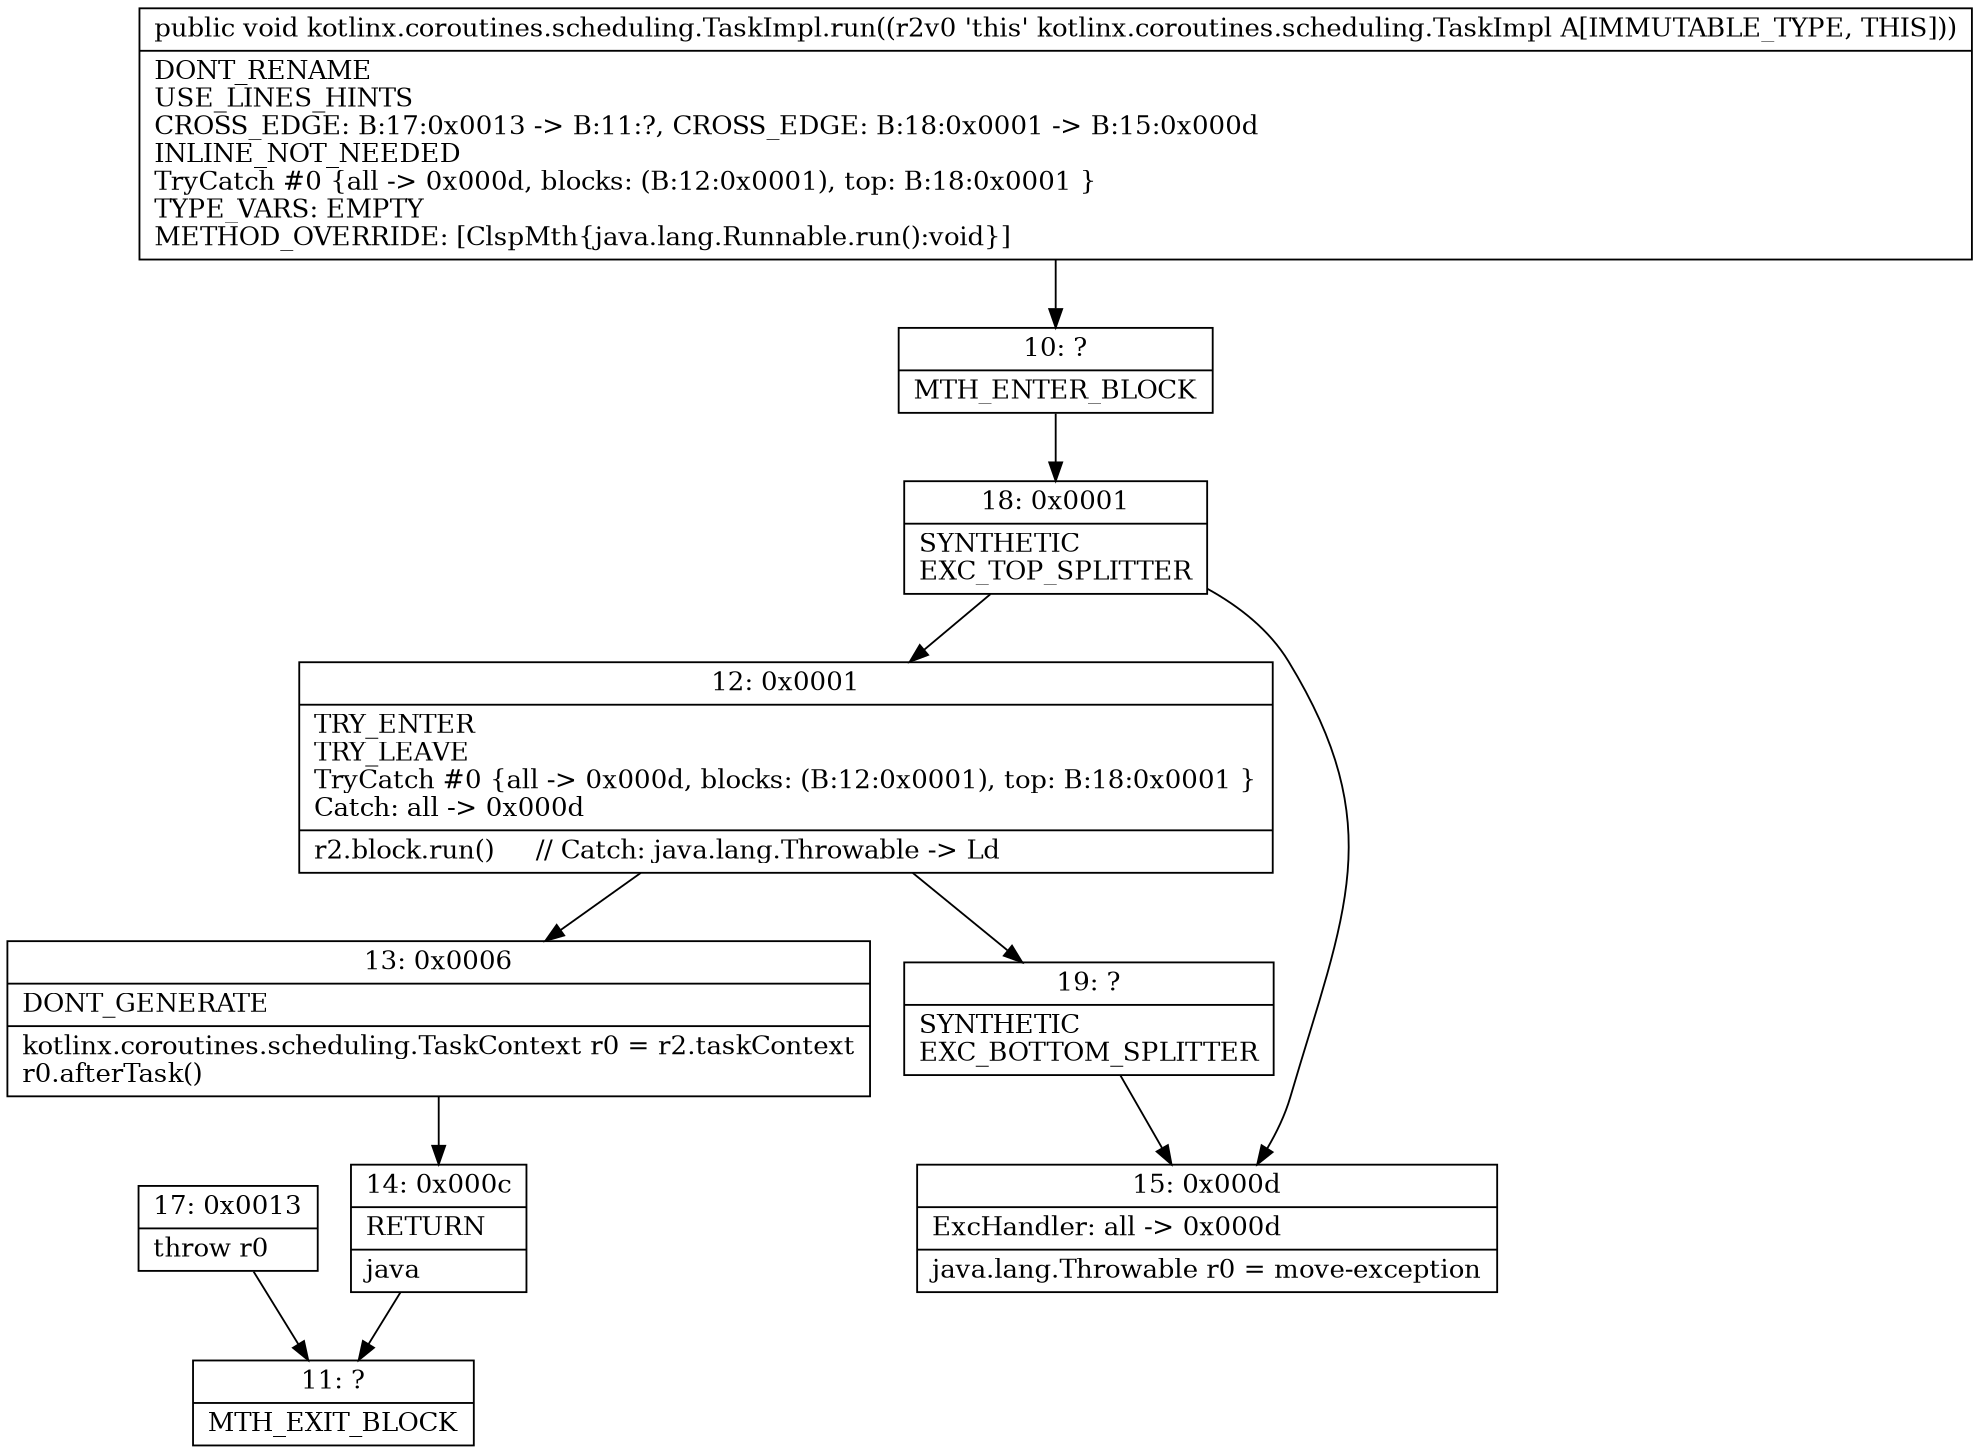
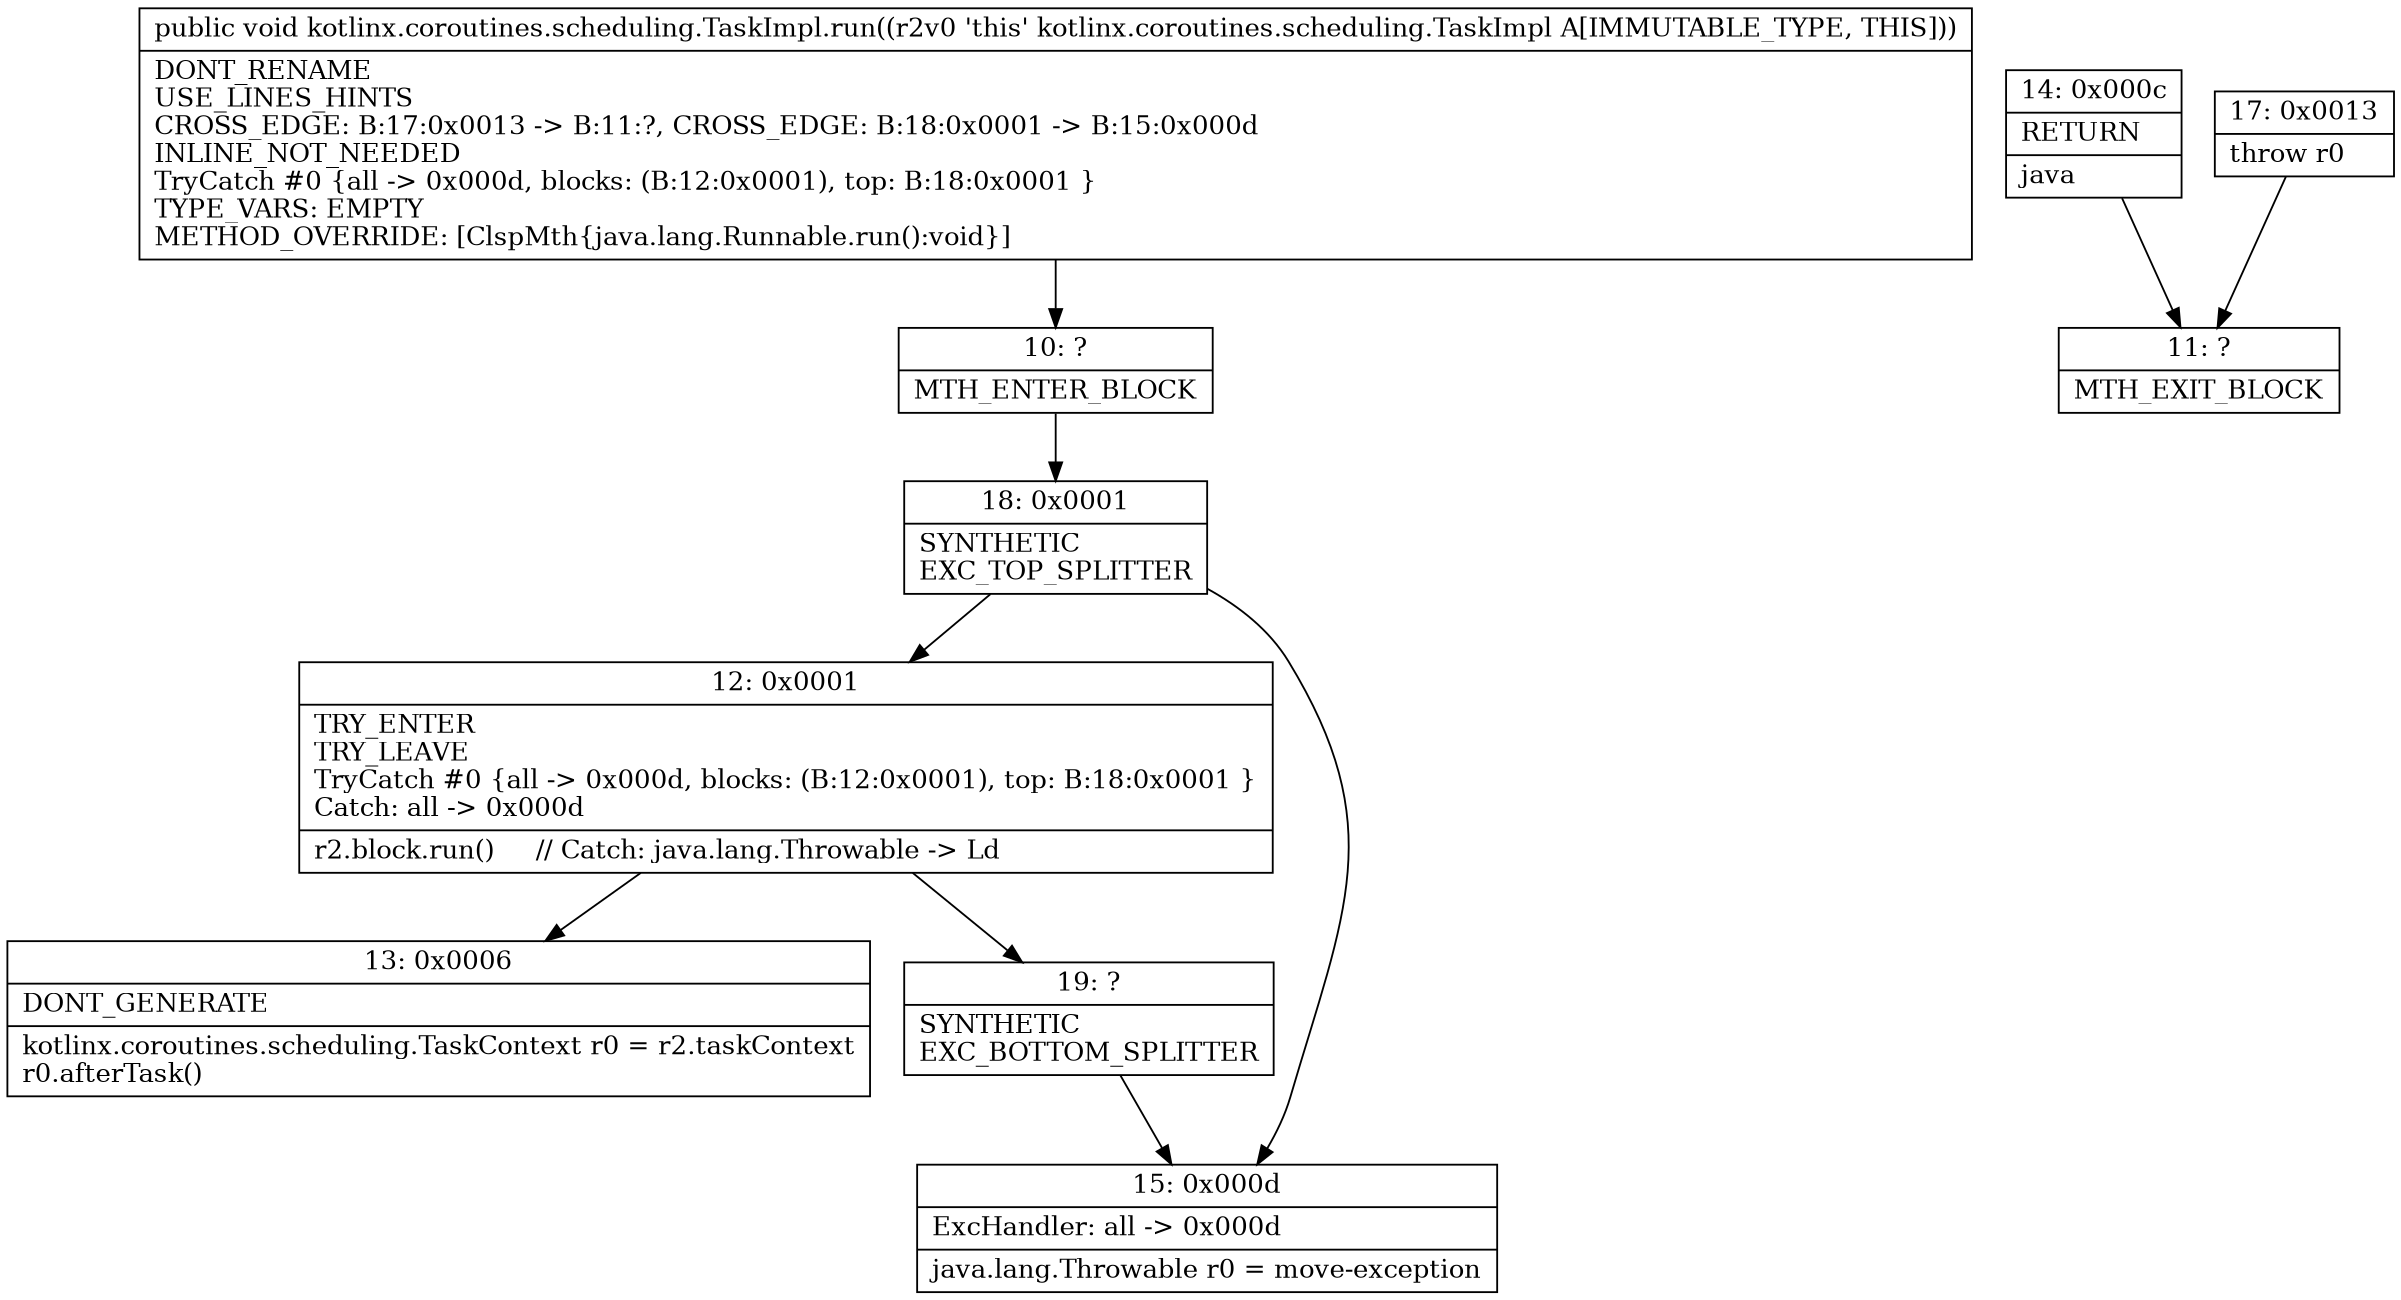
edge "13: 0x0006" -> "14: 0x000c": removed
